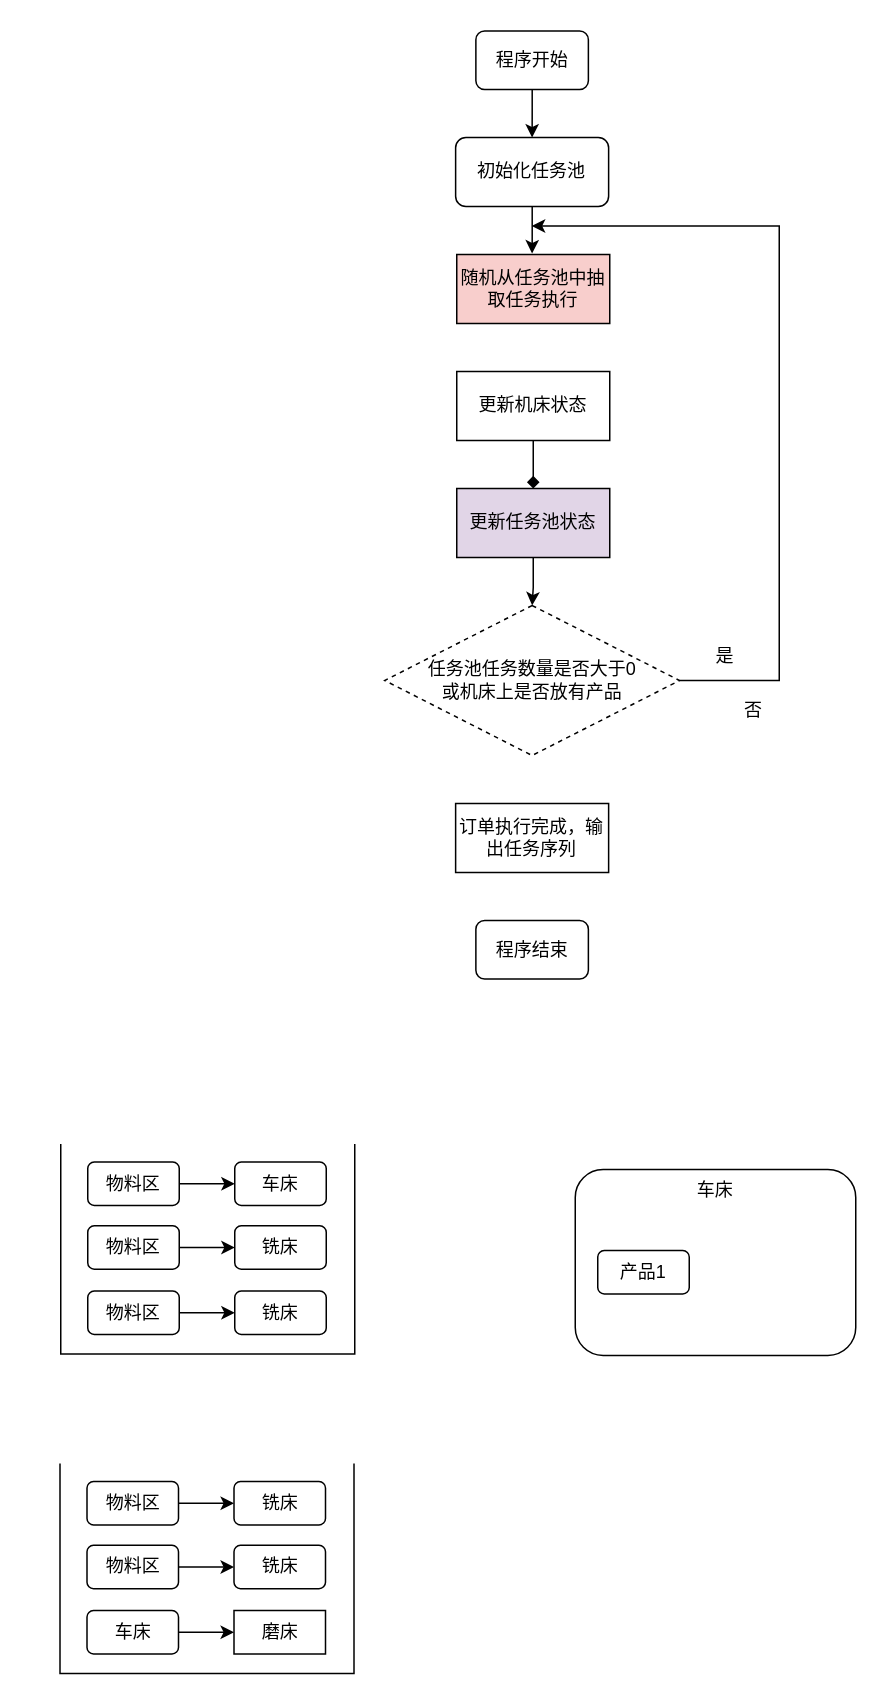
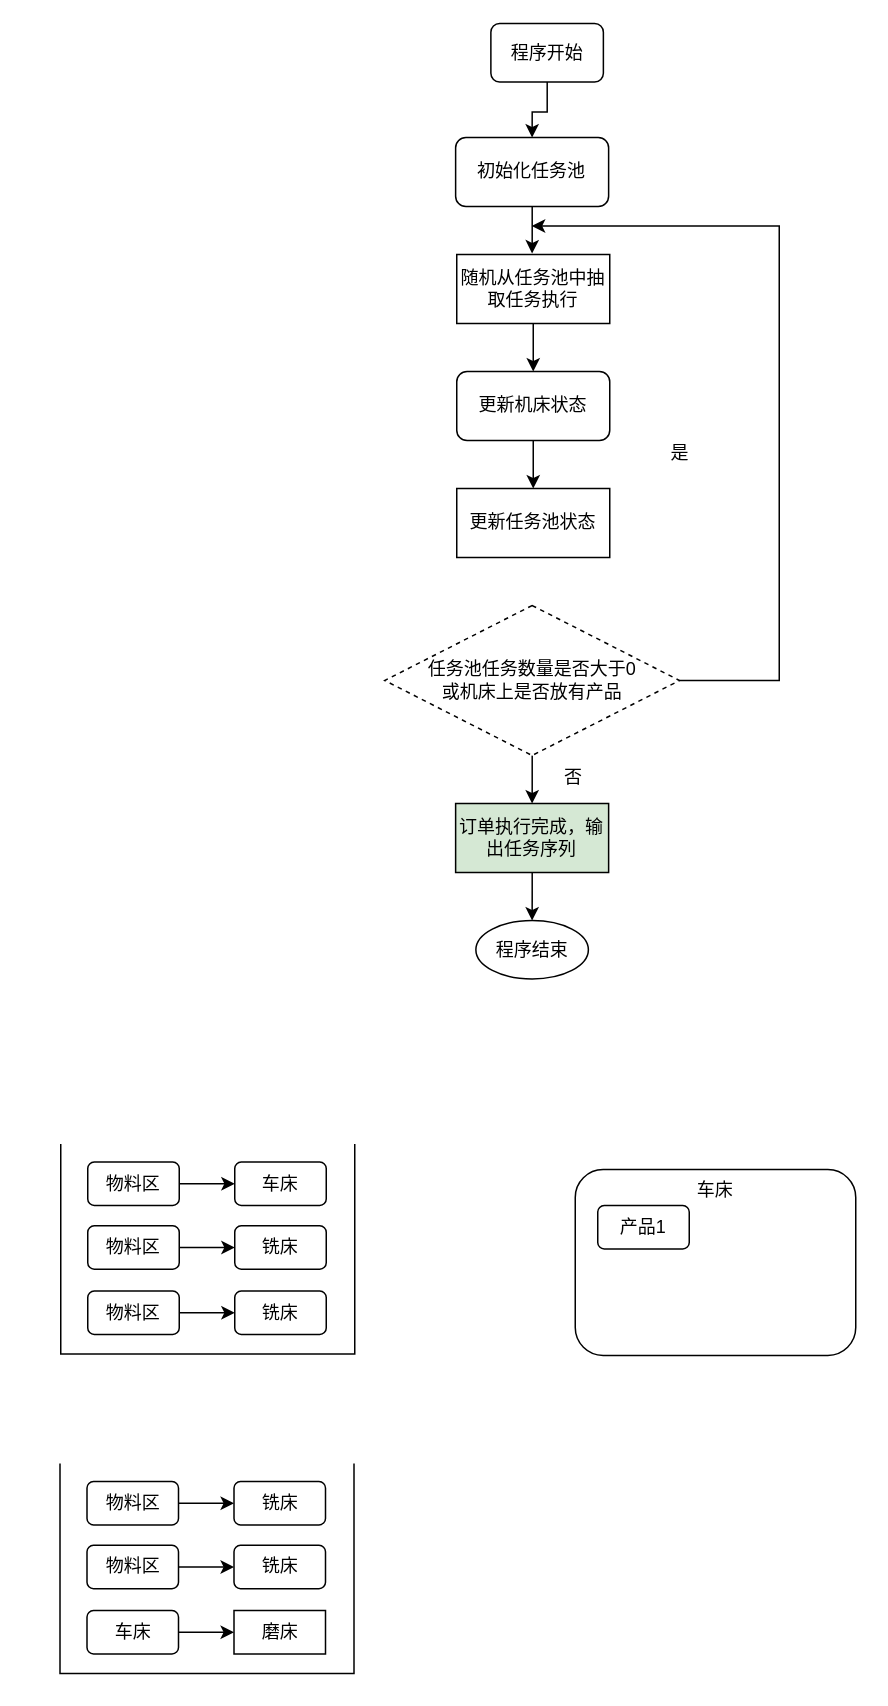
node "程序开始": moved (532, 60) -> (547, 53)
node "随机从任务池中抽取任务执行": fillcolor #f8cecc -> #ffffff
edge "随机从任务池中抽取任务执行" -> "更新机床状态": added
node "更新机床状态": shape rectangle -> rounded rectangle
edge "更新机床状态" -> "更新任务池状态": arrowhead diamond -> classic
node "更新任务池状态": fillcolor #e1d5e7 -> #ffffff
edge "更新任务池状态" -> "任务池任务数量是否大于0 或机床上是否放有产品": removed
node "是": moved (725, 656) -> (680, 454)
node "否": moved (754, 710) -> (574, 778)
edge "任务池任务数量是否大于0 或机床上是否放有产品" -> "订单执行完成，输出任务序列": added
node "订单执行完成，输出任务序列": fillcolor #ffffff -> #d5e8d4
edge "订单执行完成，输出任务序列" -> "程序结束": added
node "程序结束": shape rounded rectangle -> ellipse
node "产品1": moved (644, 1272) -> (644, 1227)
